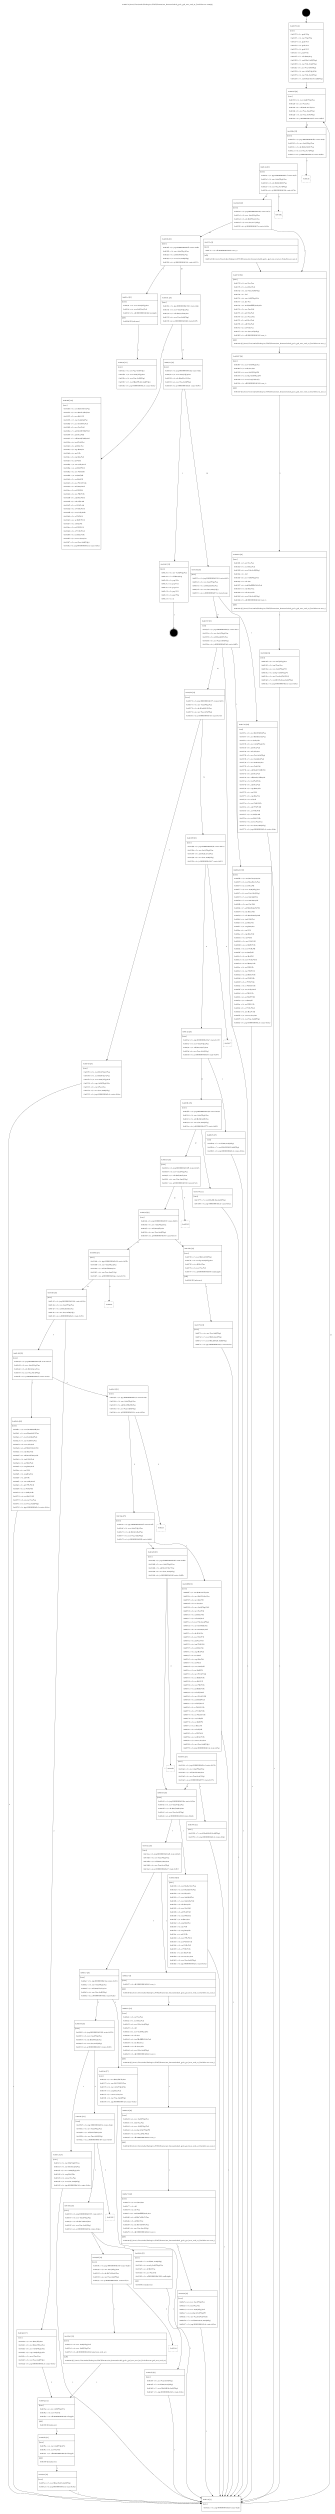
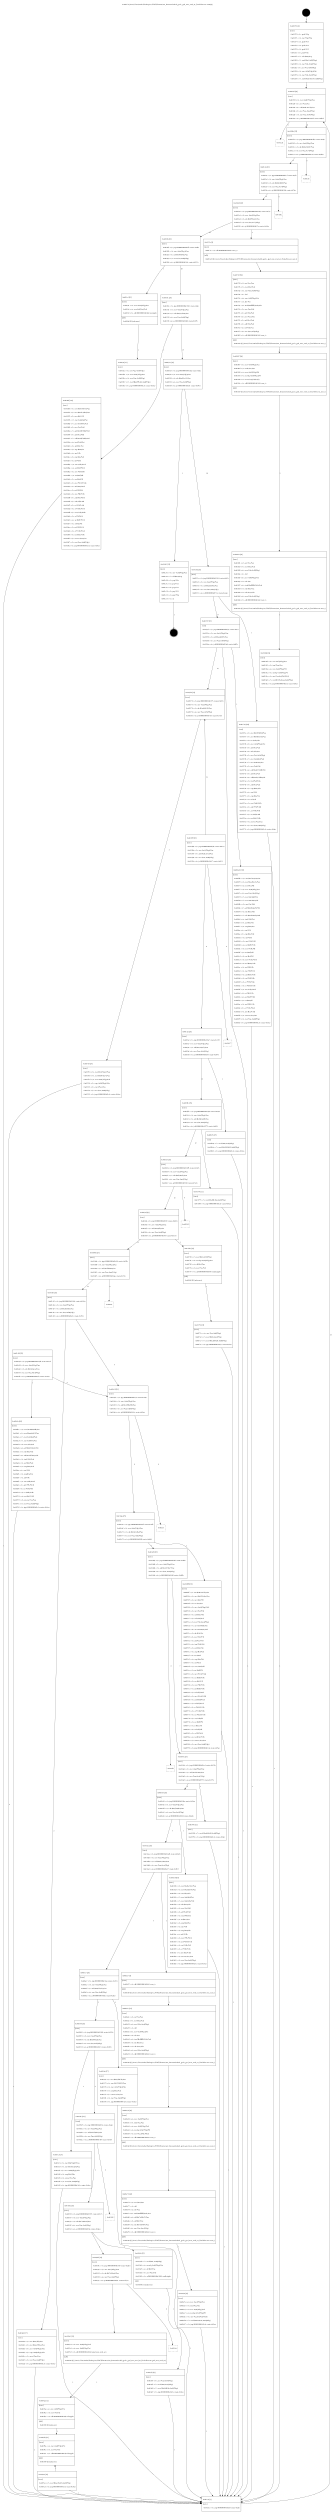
node "0x401c2d": added
edge "0x4012b4 [22]" -> "0x4012ca [22]": added, label "22"
edge "0x4012e0 [22]" -> "0x4017d3 [52]": now "0x4012e0 [22]" -> "0x4017ce [5]"
edge "0x401370 [25]" -> "0x401389 [25]": reversed
edge "0x40141f [25]" -> "0x401438 [25]": now "0x40141f [25]" -> "0x401451 [25]"
edge "0x40186f [144]" -> "0x401c5e [5]": added, label "1"
edge "0x401483 [25]" -> "0x4014b5 [25]": now "0x401483 [25]" -> "0x40149c [25]"
edge "0x40160c [27]" -> "0x4019ae [12]": now "0x40160c [27]" -> "0x401c5e [5]"
edge "0x4019ba [12]" -> "0x4019c6 [12]": reversed
